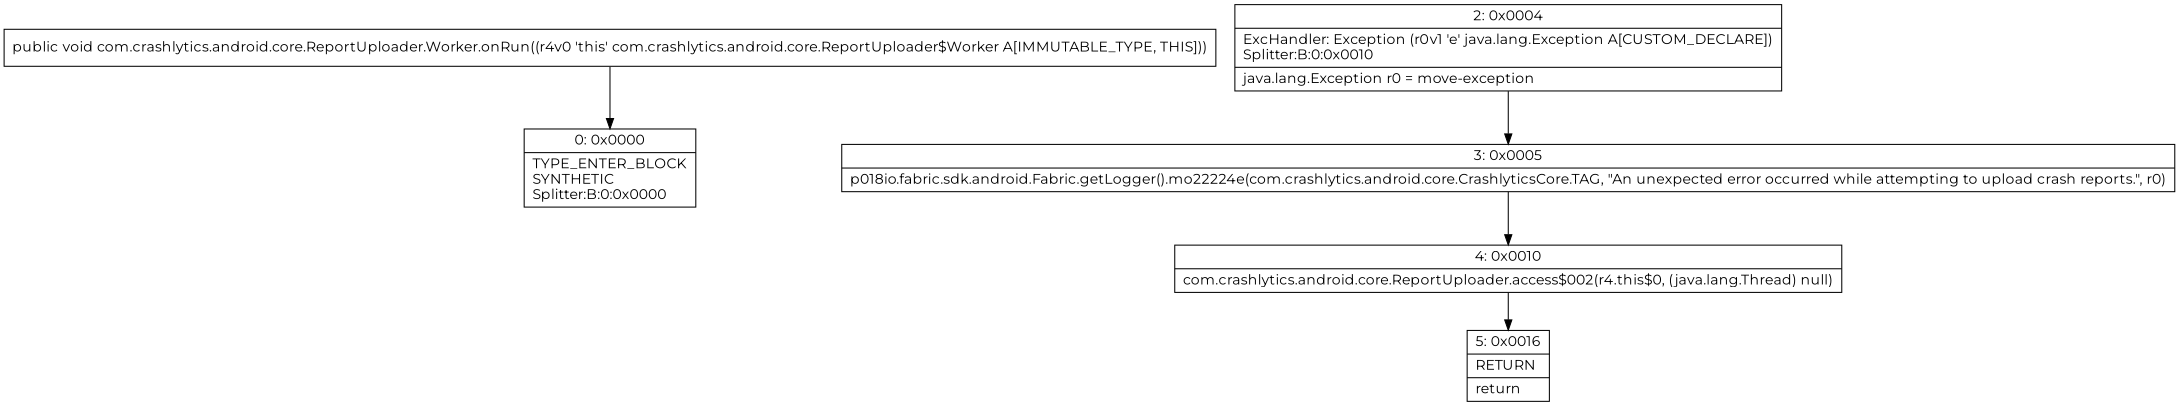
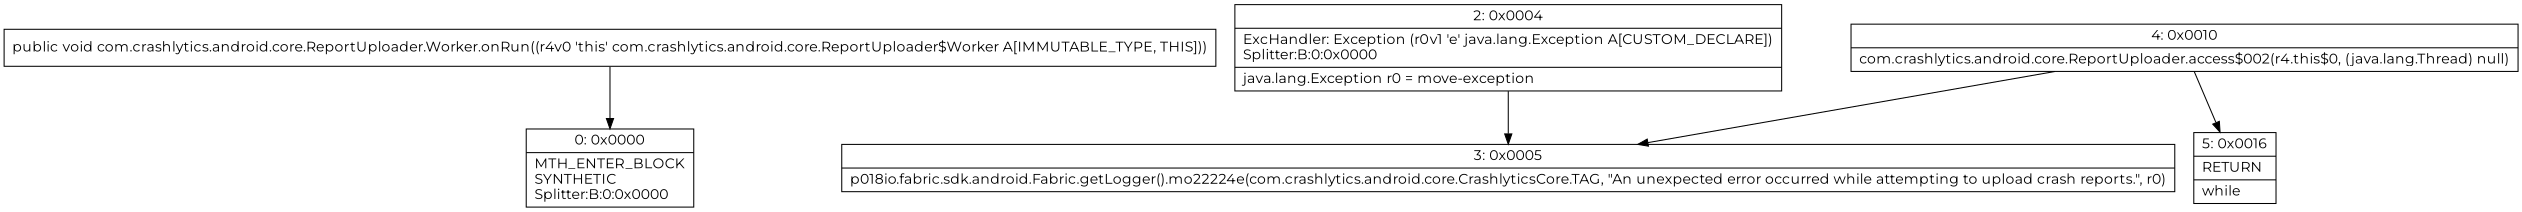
node "2: 0x0004": text "Splitter:B:0:0x0010" -> "Splitter:B:0:0x0000"
node "0: 0x0000": text "TYPE_ENTER_BLOCK" -> "MTH_ENTER_BLOCK"
edge "3: 0x0005" -> "4: 0x0010": reversed
node "5: 0x0016": text "return" -> "while"
